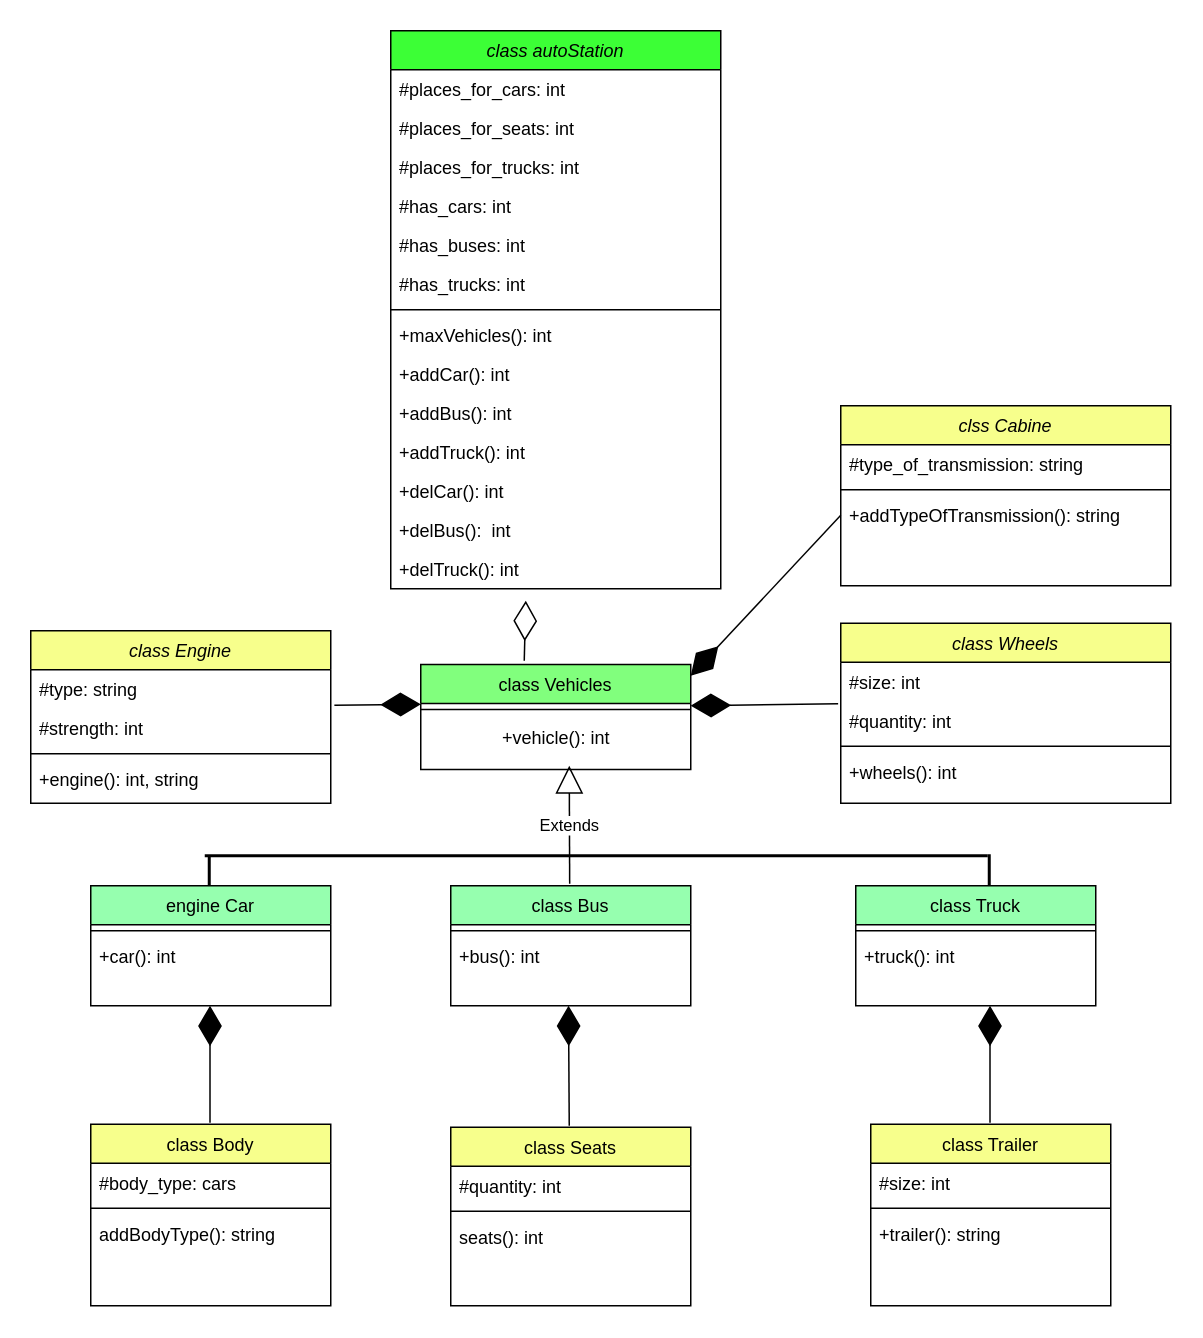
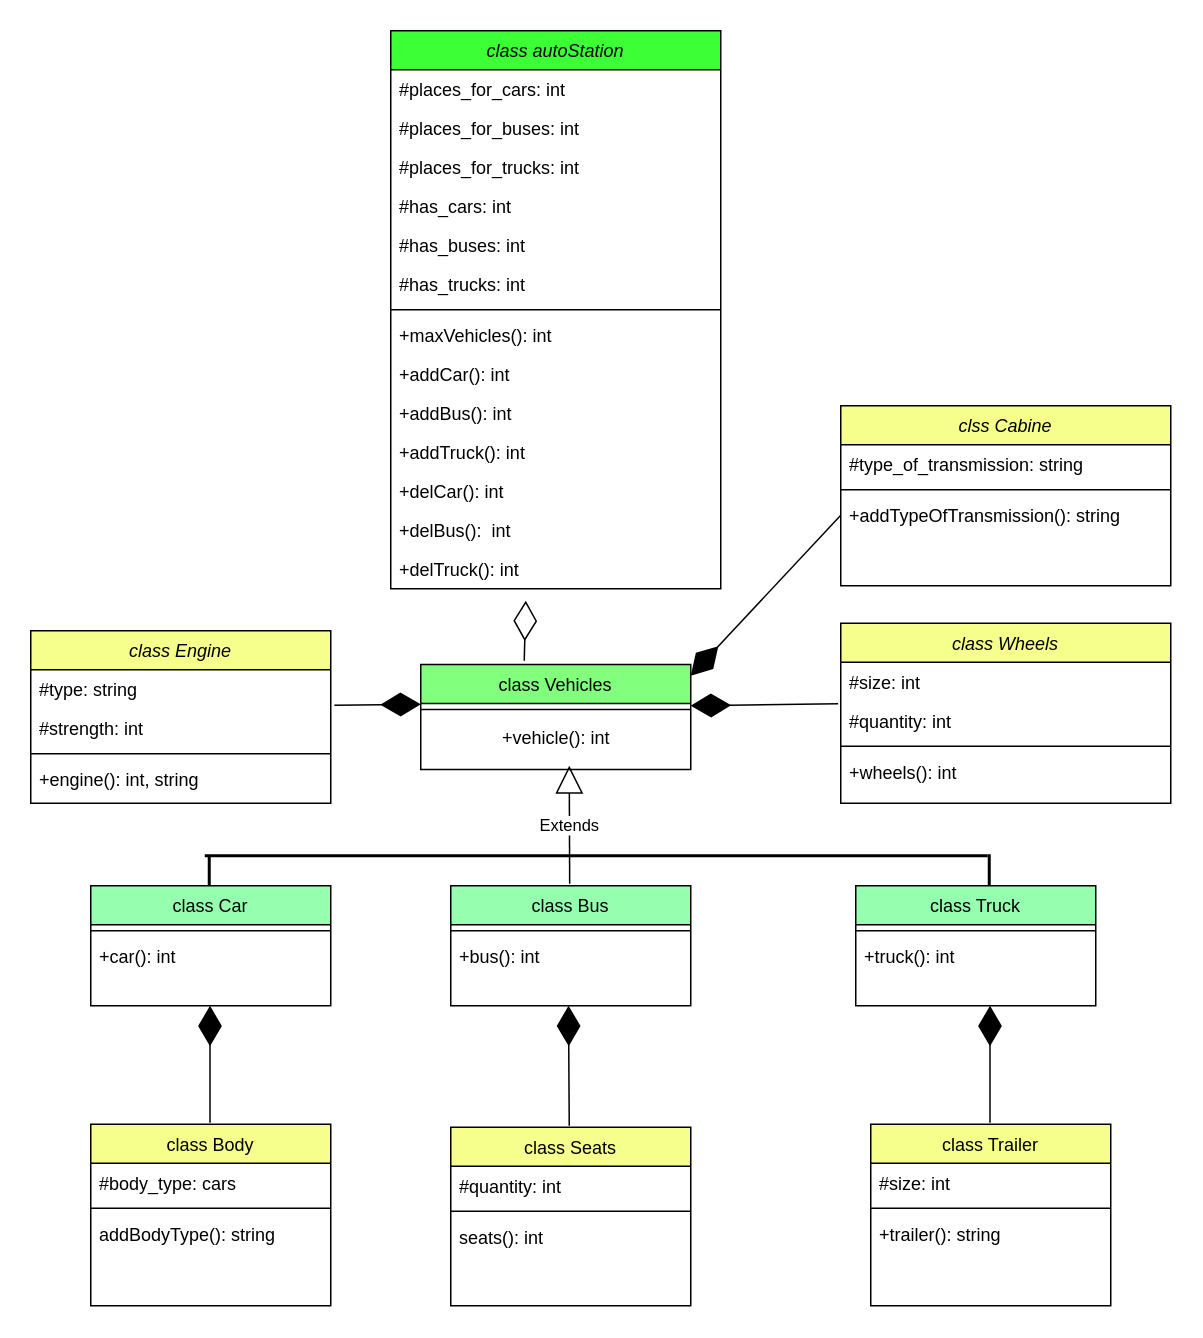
node "#places_for_seats: int": label "#places_for_seats: int" -> "#places_for_buses: int"
node "engine Car": label "engine Car" -> "class Car"
